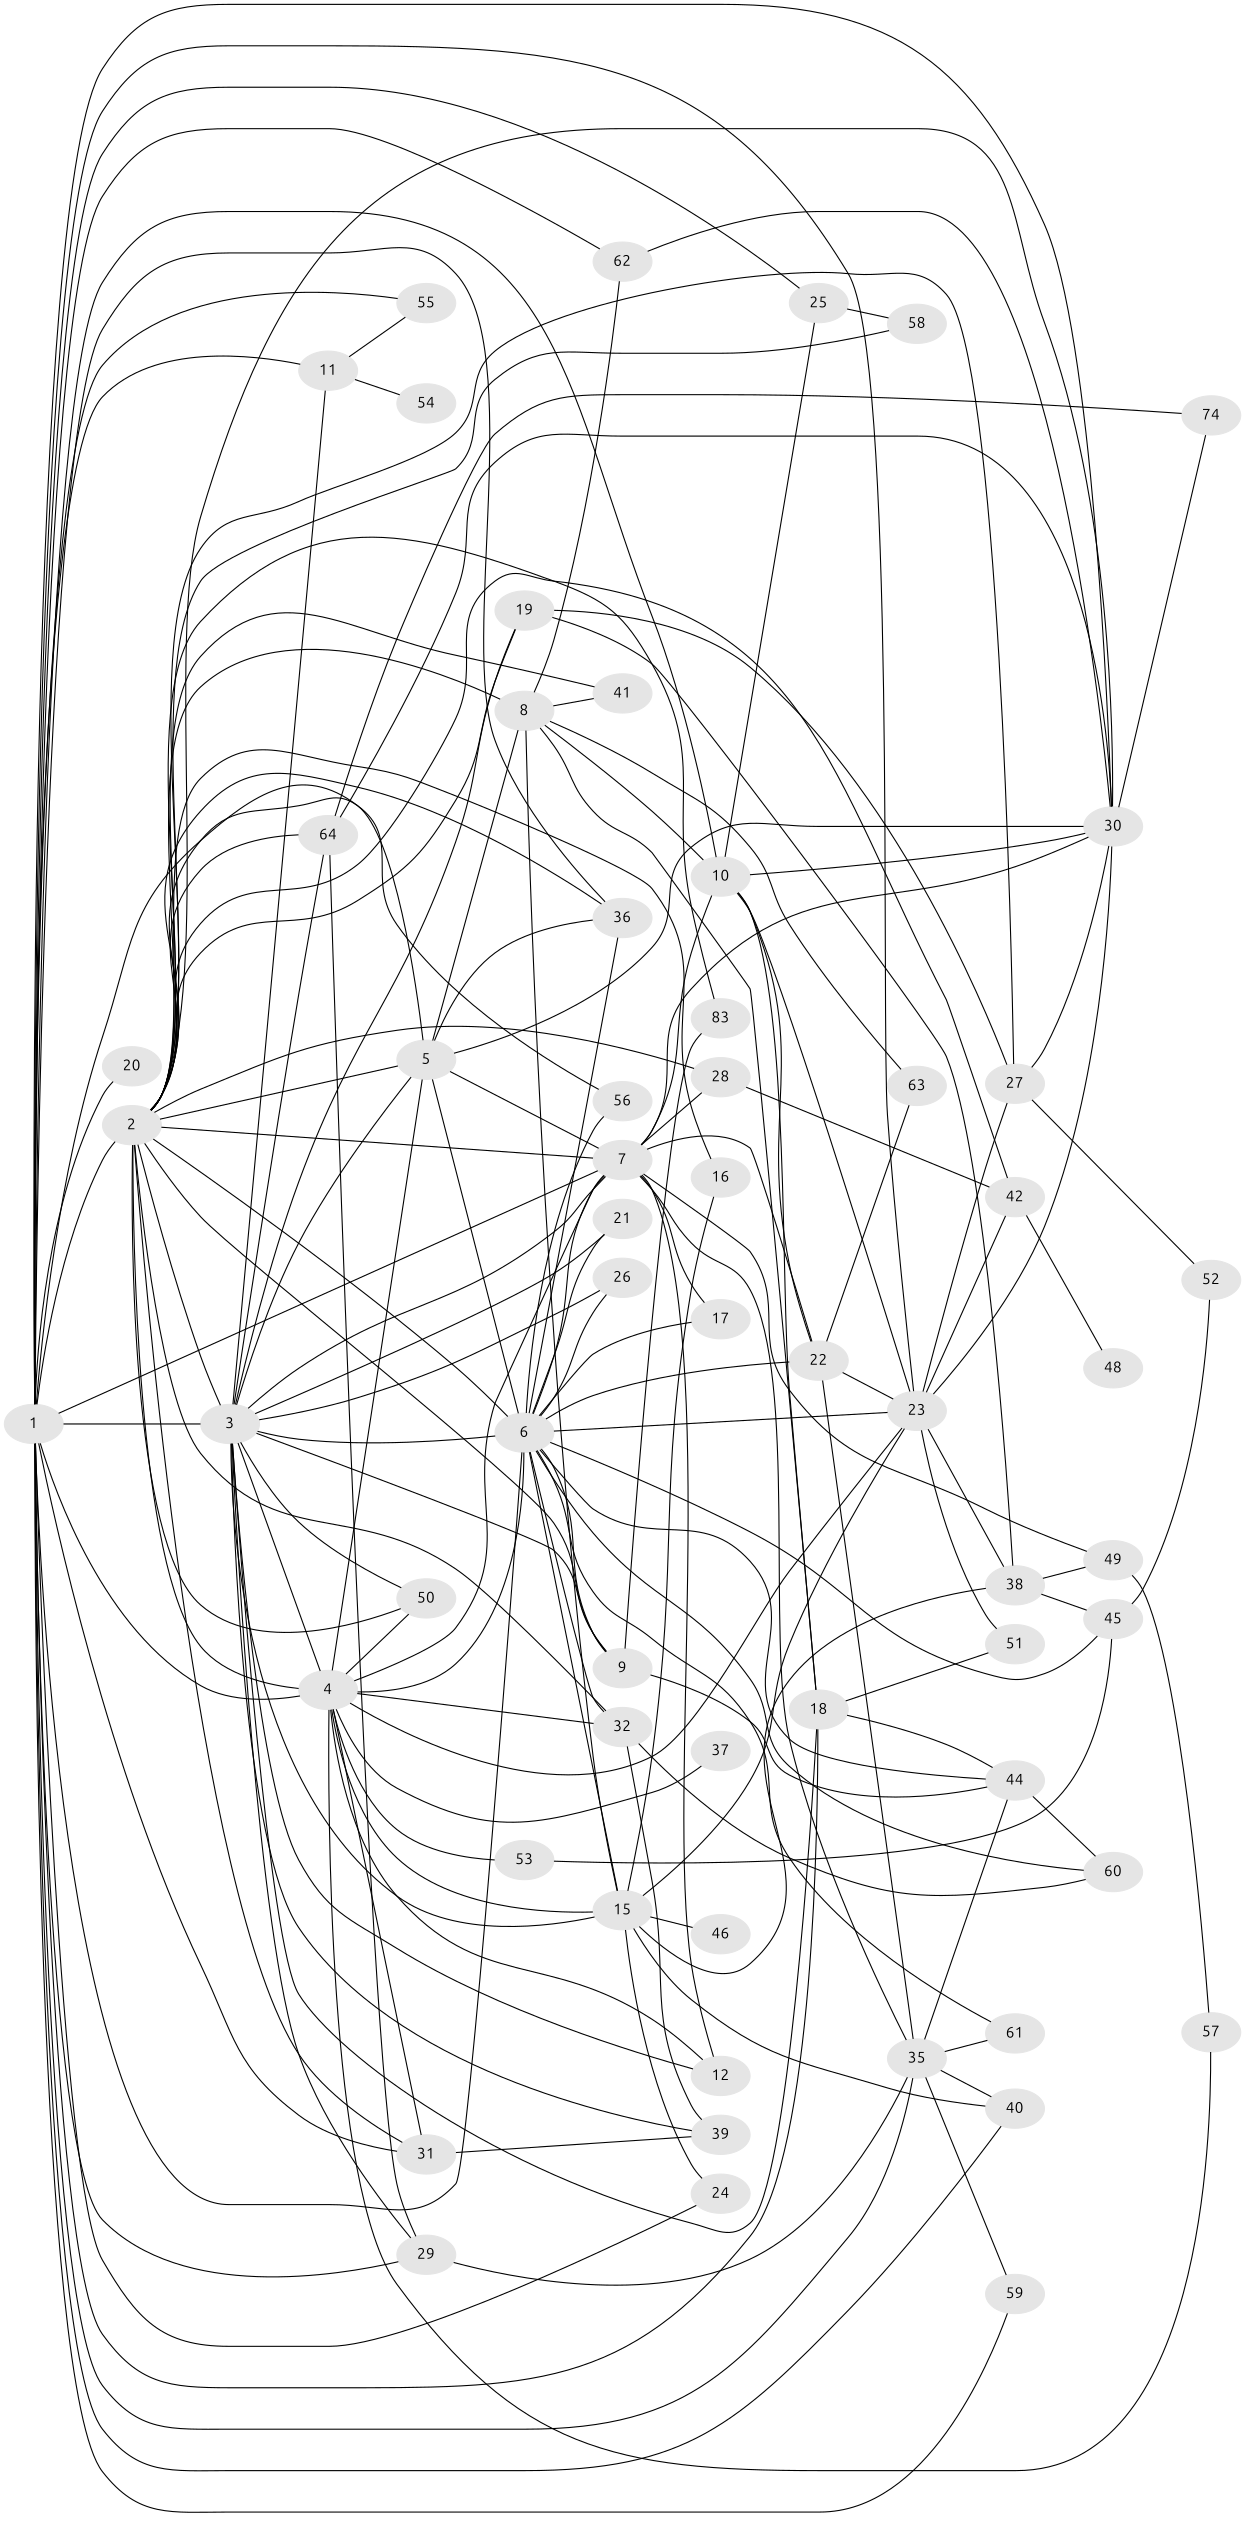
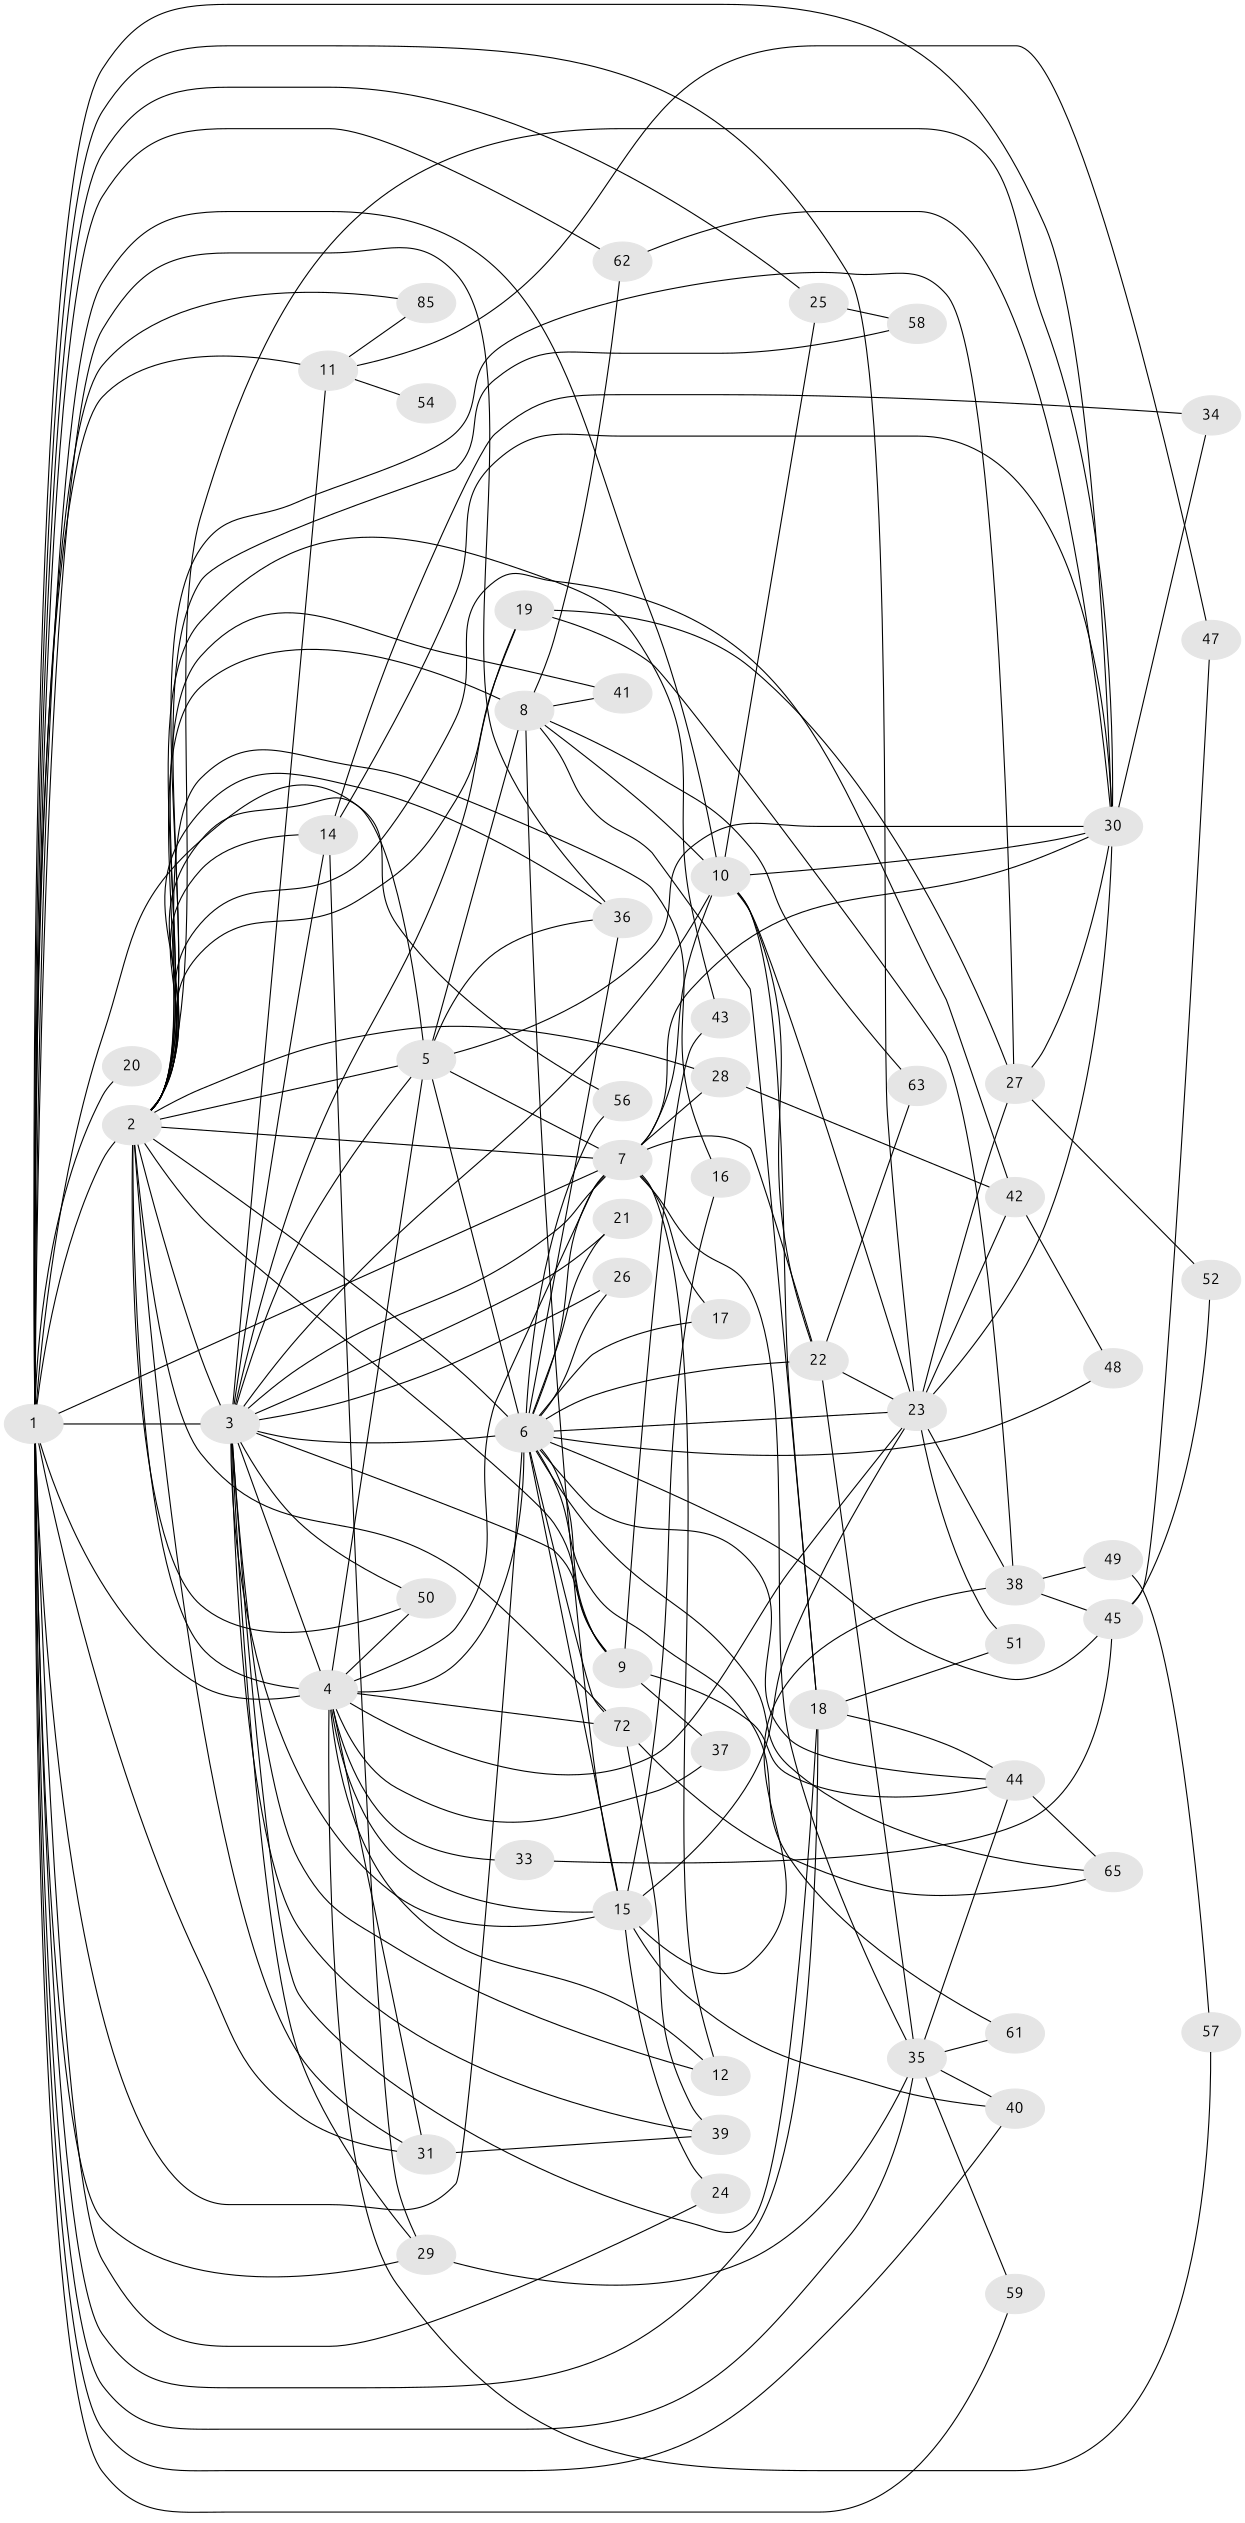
node "55": label "55" -> "85"
node "74": label "74" -> "34"
node "47": added
node "64": label "64" -> "14"
node "83": label "83" -> "43"
edge "10" -- "3": added
edge "7" -- "49": removed
edge "48" -- "6": added
edge "9" -- "37": added
node "32": label "32" -> "72"
node "53": label "53" -> "33"
node "60": label "60" -> "65"
node "46": removed
